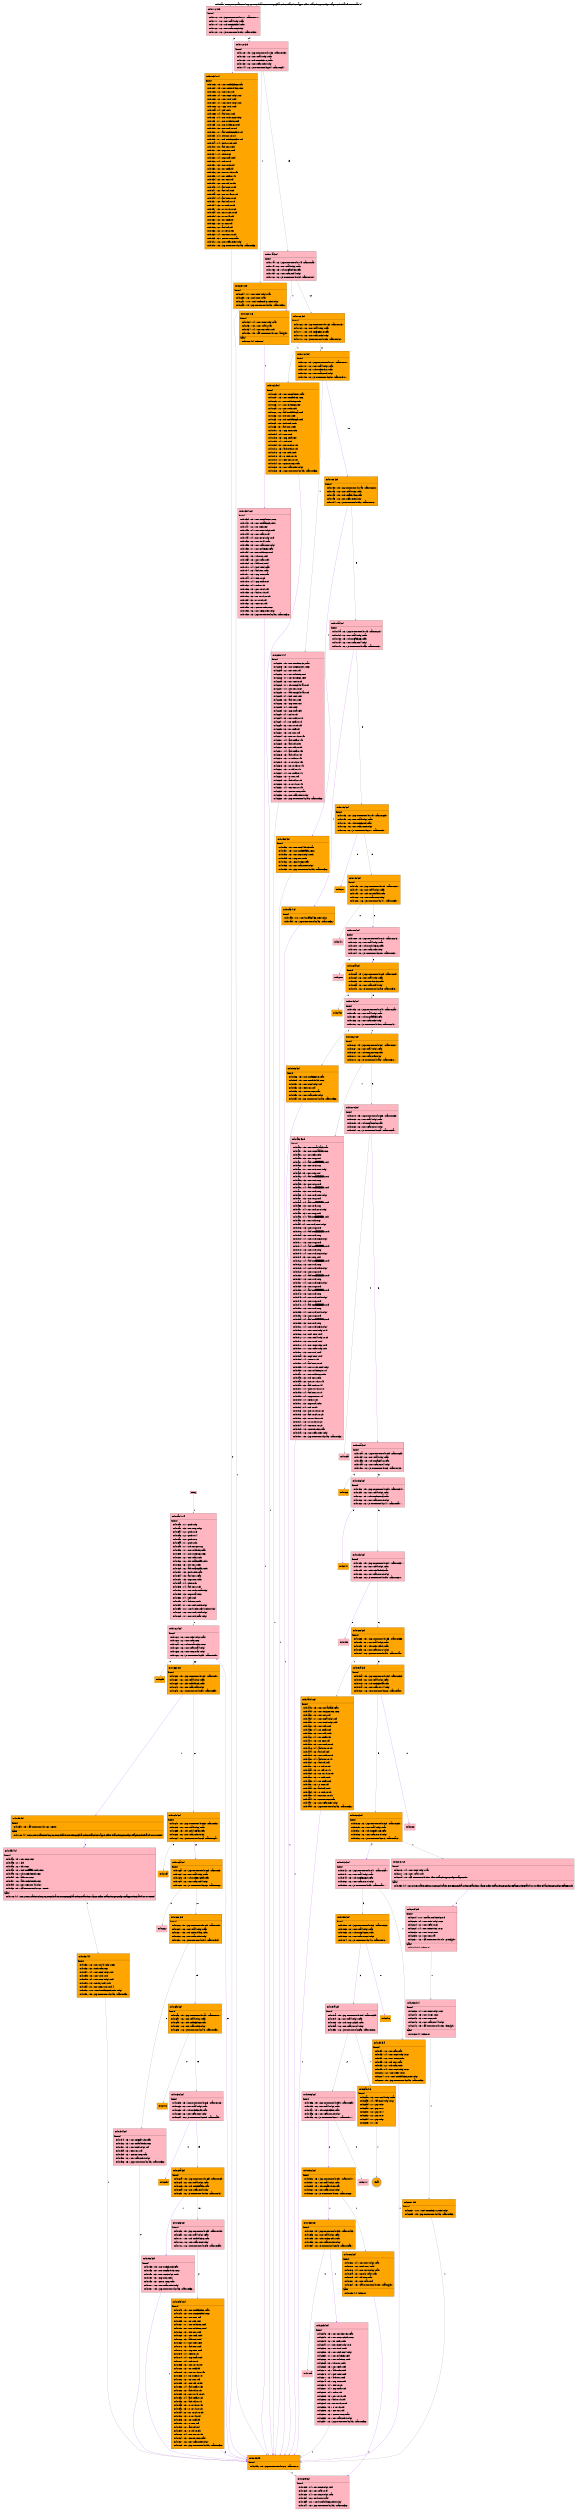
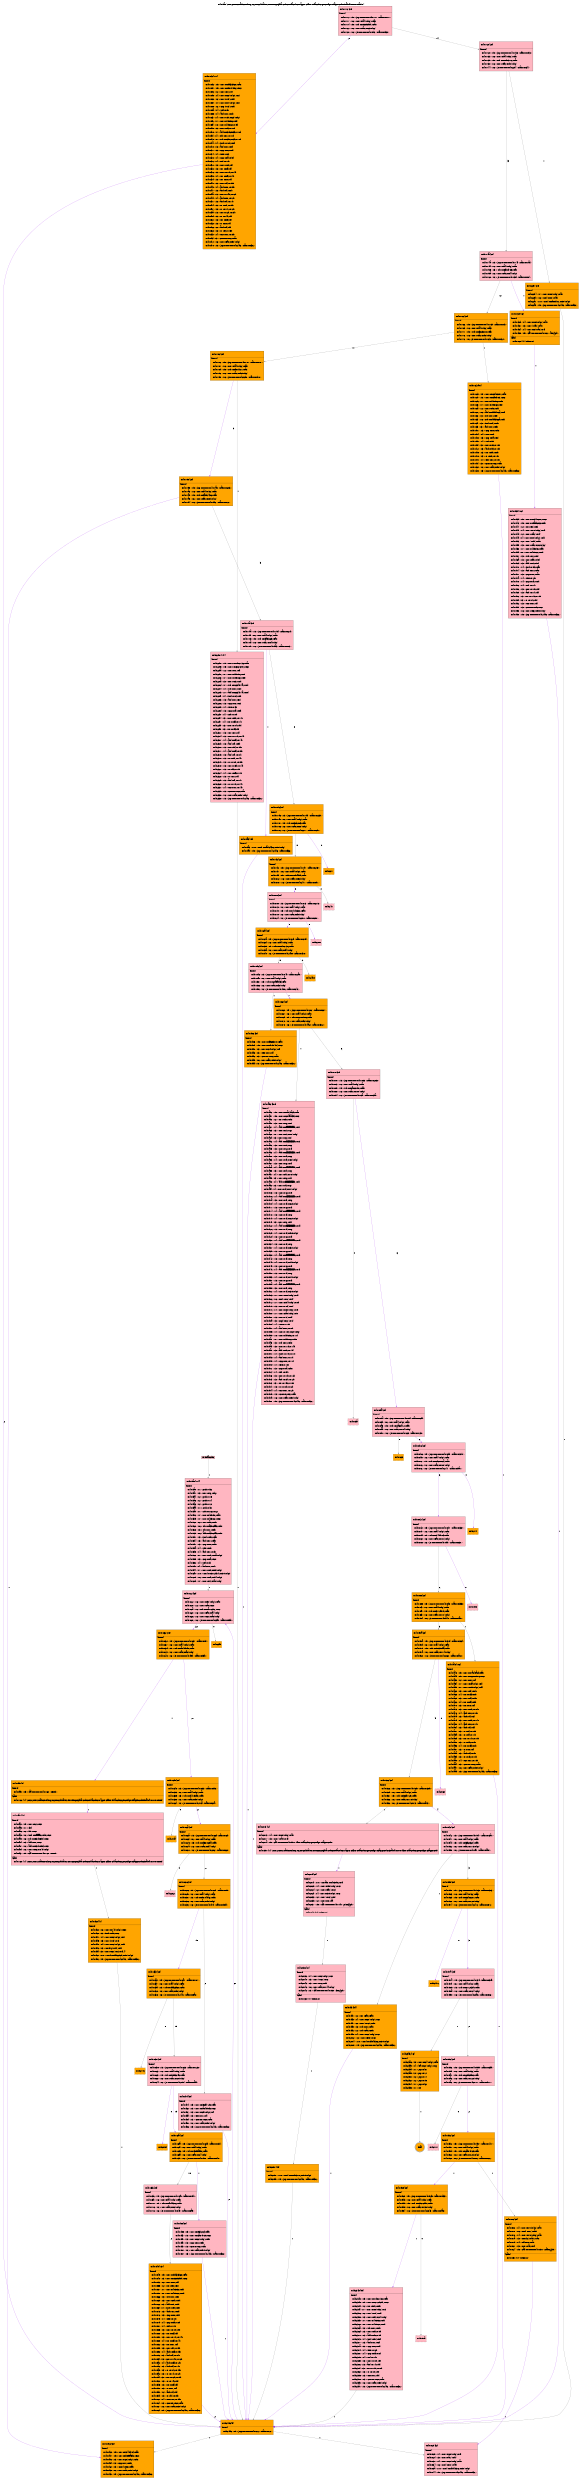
edge "0x401782 [28]" -> "0x40179e [28]": label " 10" -> " 3"
node "Entry": label "Entry" -> "AMediaCodec"
edge "0x401db2 [30]" -> "0x4024d6 [5]": reversed
